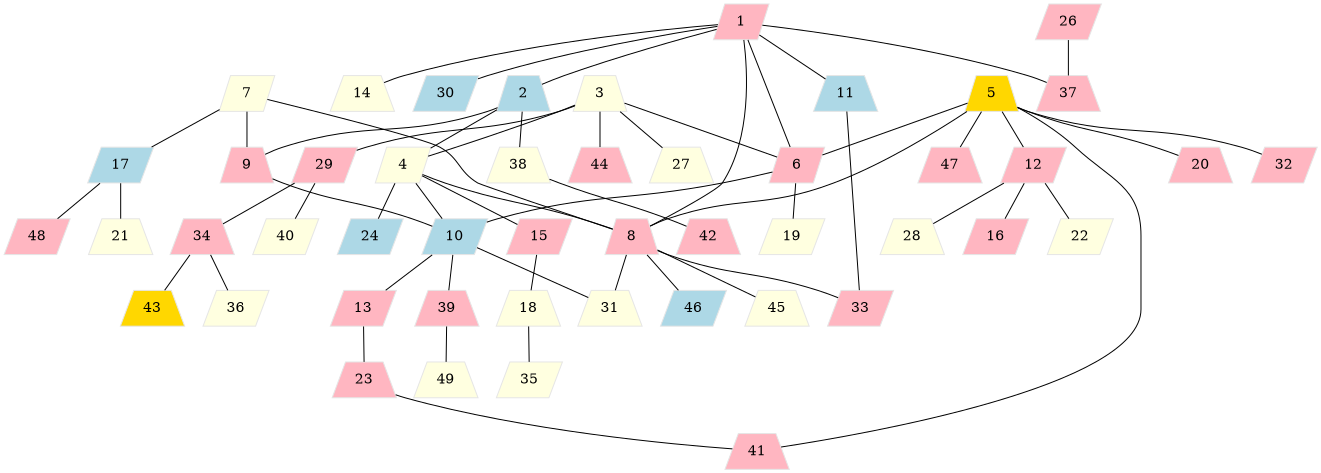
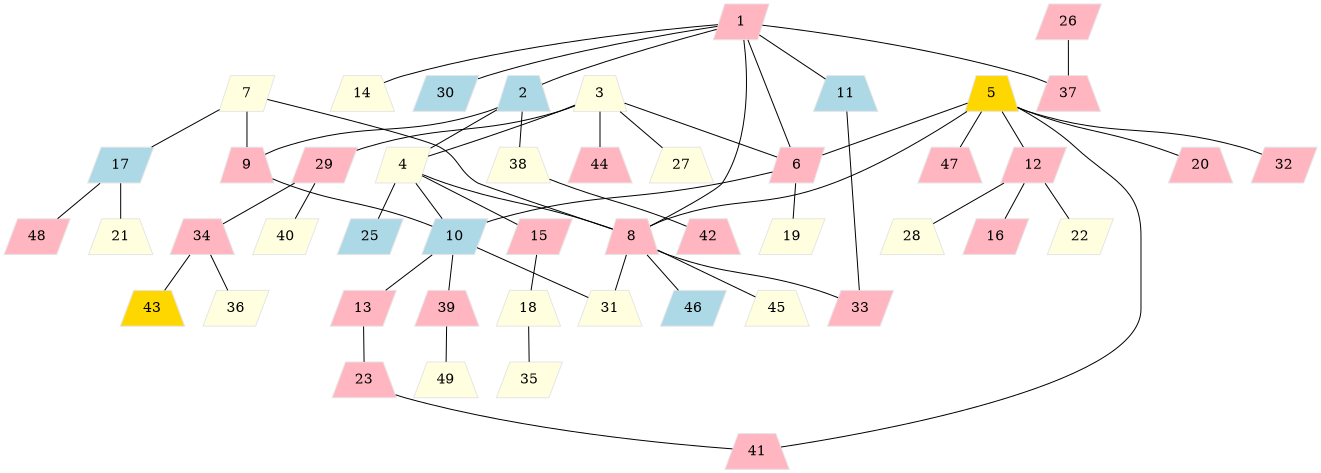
node "24": label "24" -> "25"
